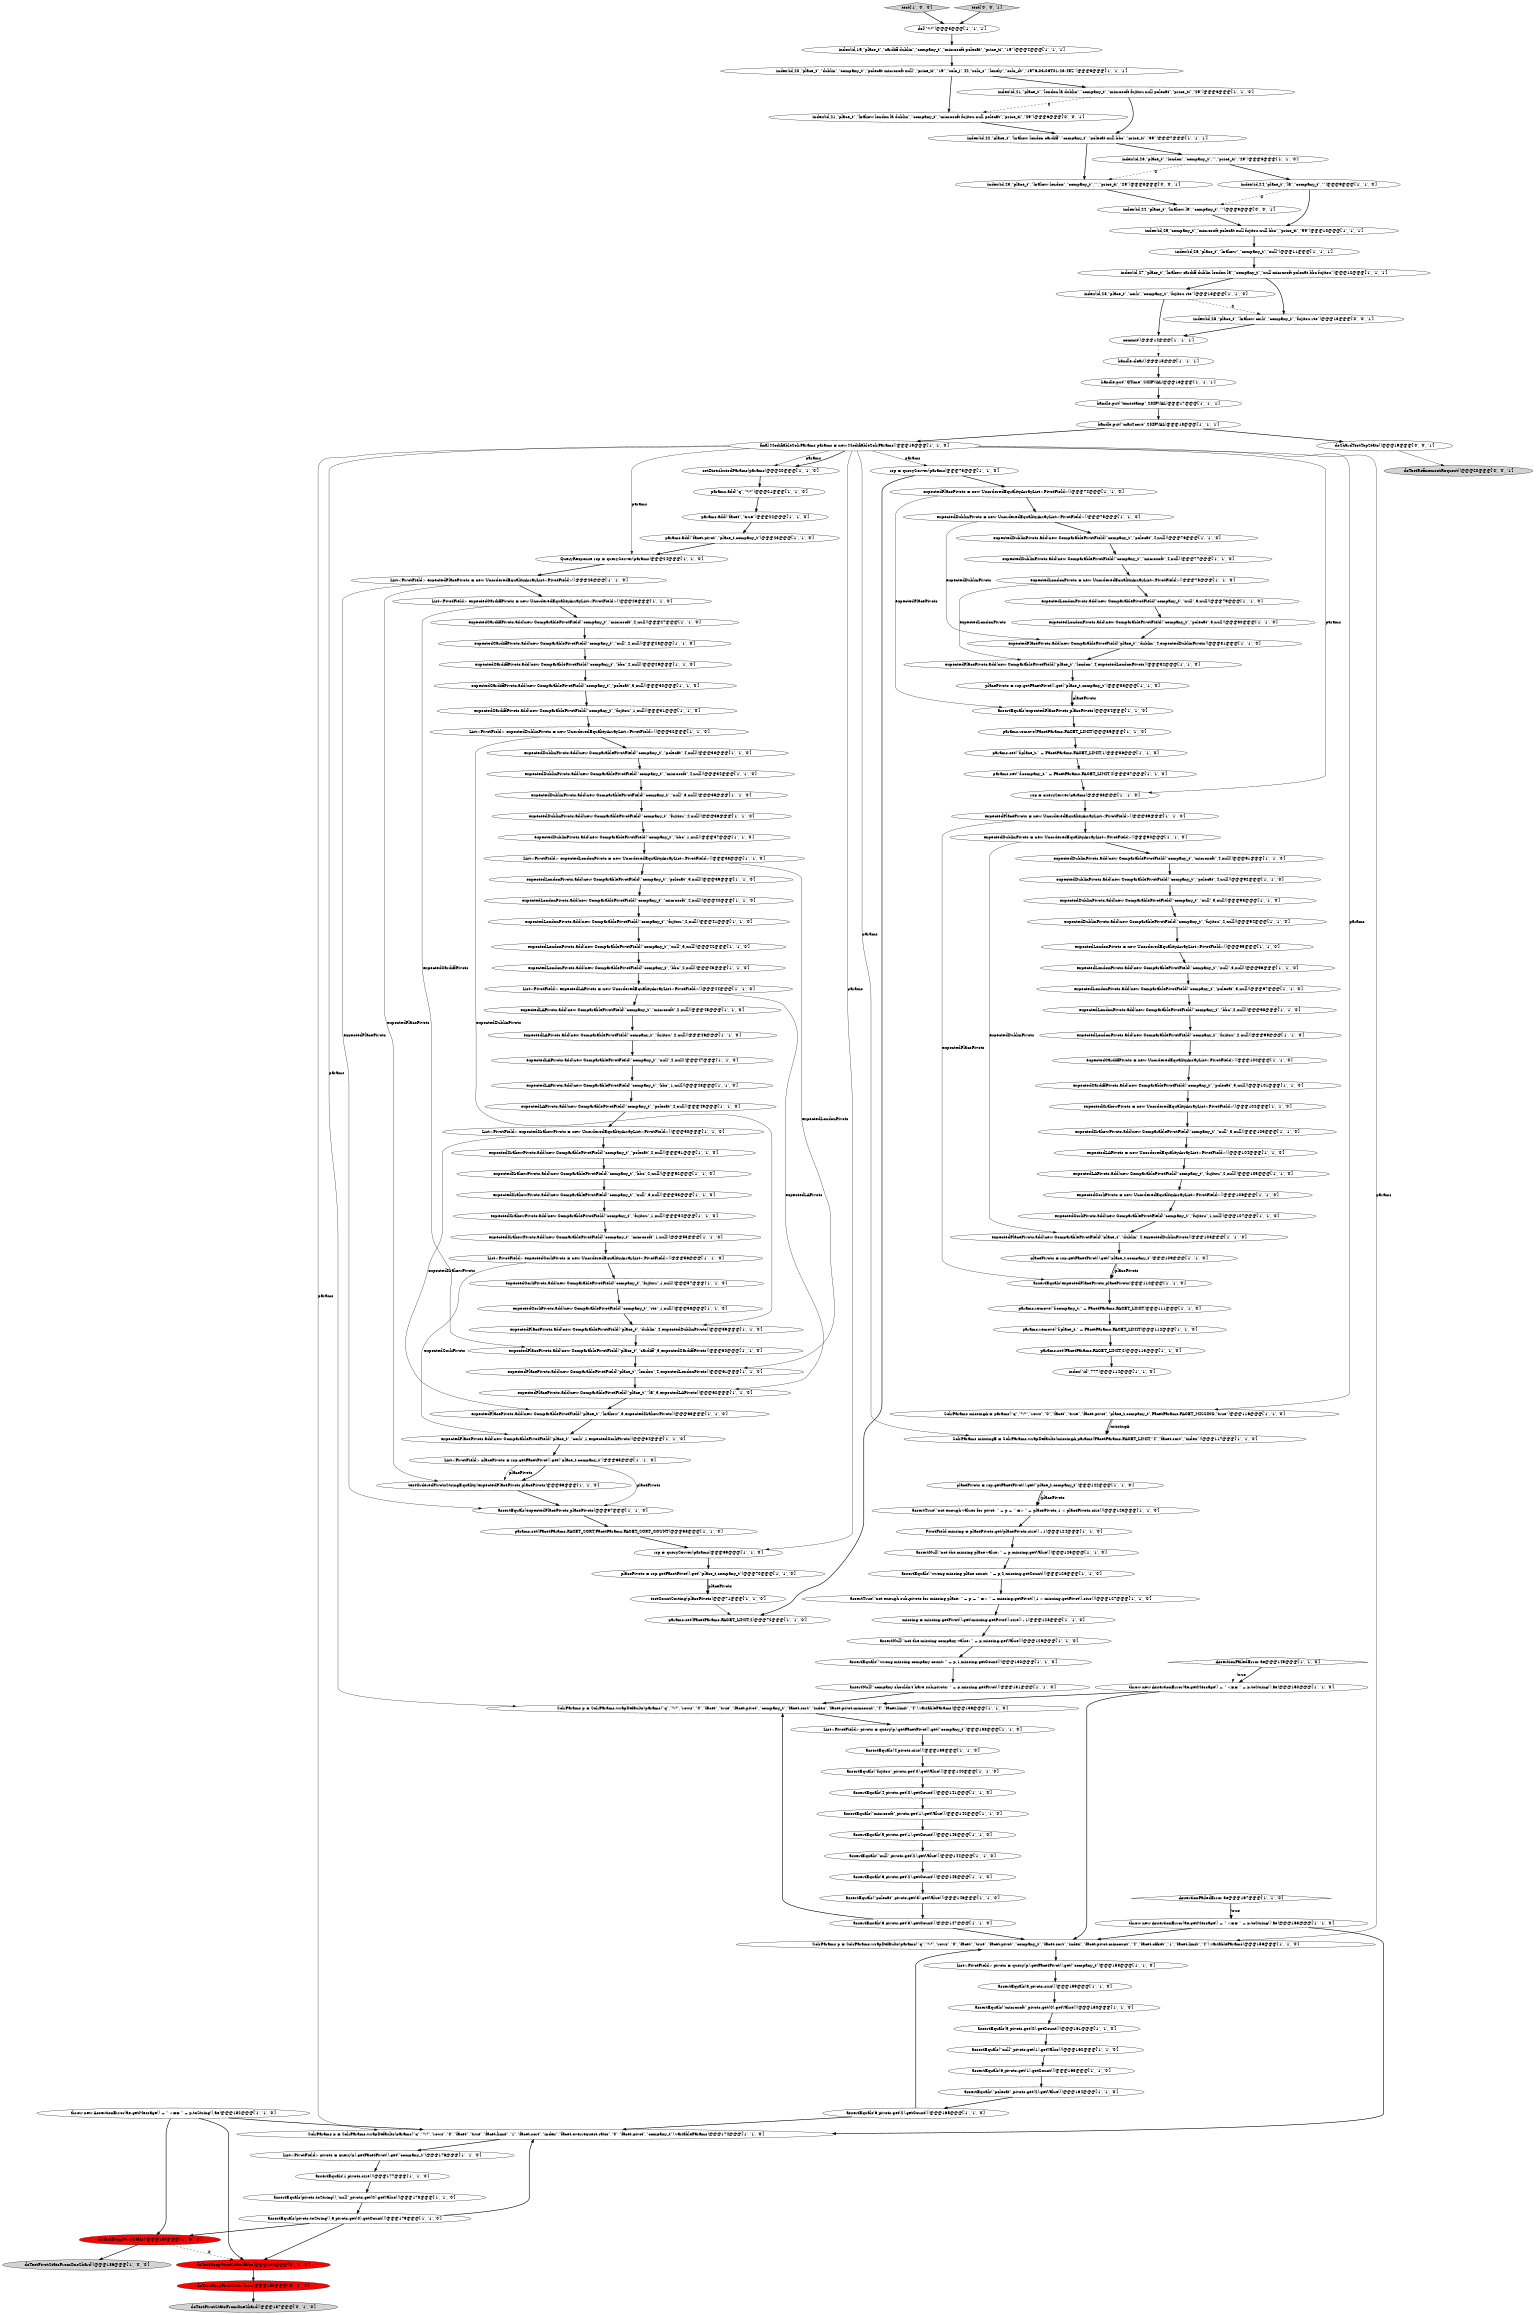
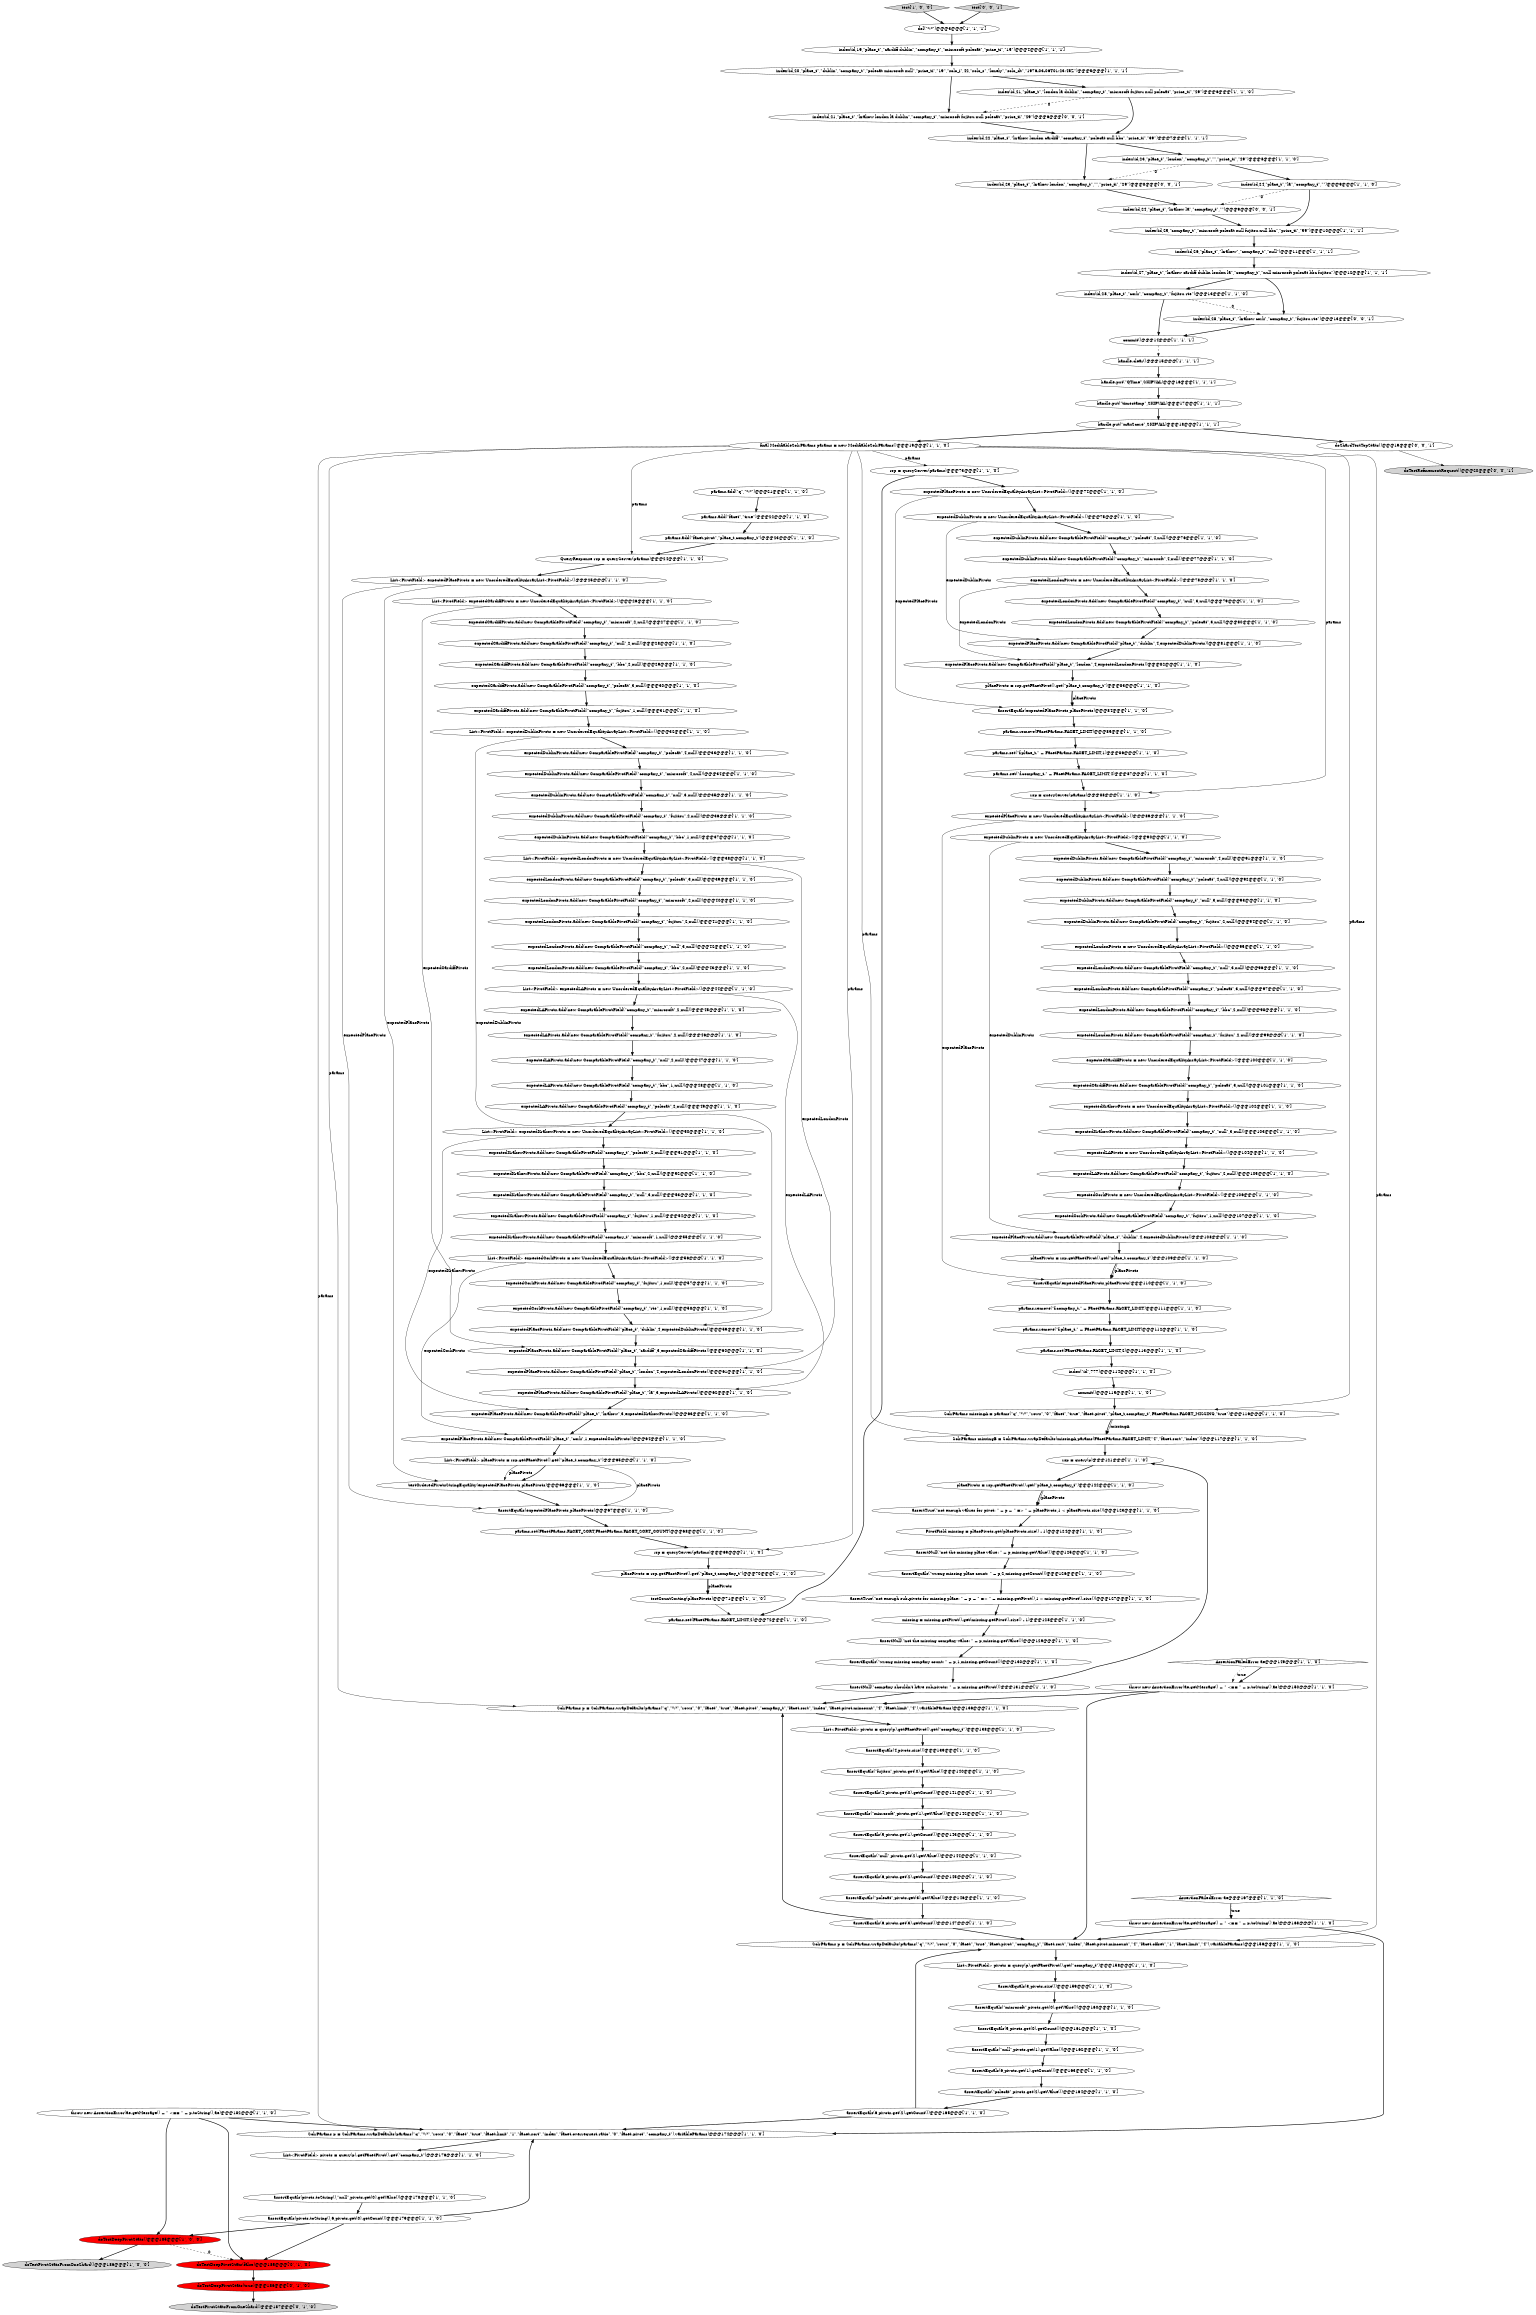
node "setDistributedParams(params)@@@20@@@['1', '1', '0']": removed
node "commit()@@@115@@@['1', '1', '0']": added
node "rsp = query(p)@@@121@@@['1', '1', '0']": added
node "assertEquals(1,pivots.size())@@@177@@@['1', '1', '0']": removed
